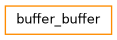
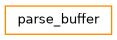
node "buffer_buffer": label "buffer_buffer" -> "parse_buffer"
